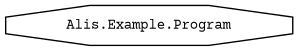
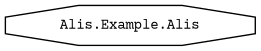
node "Alis.Example.Program": label "Alis.Example.Program" -> "Alis.Example.Alis"
